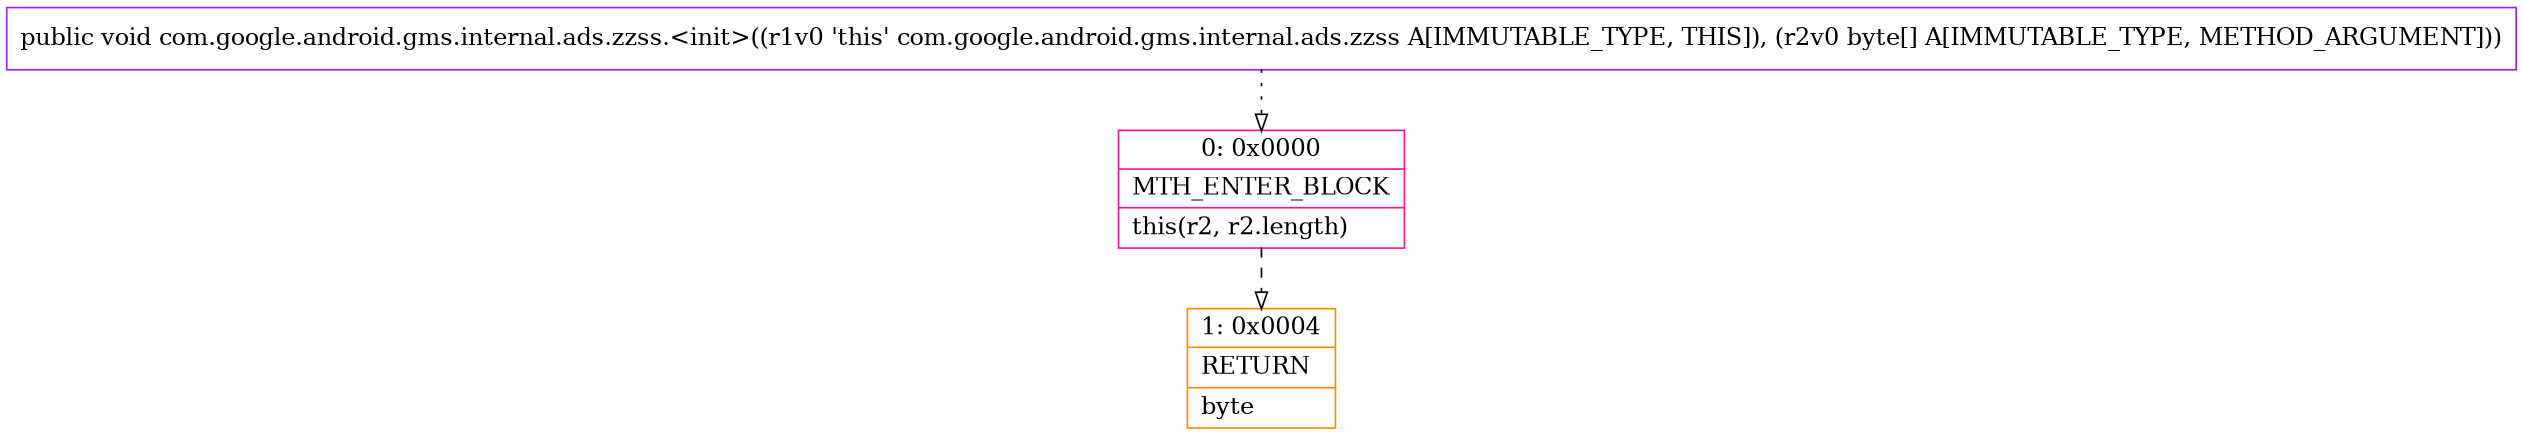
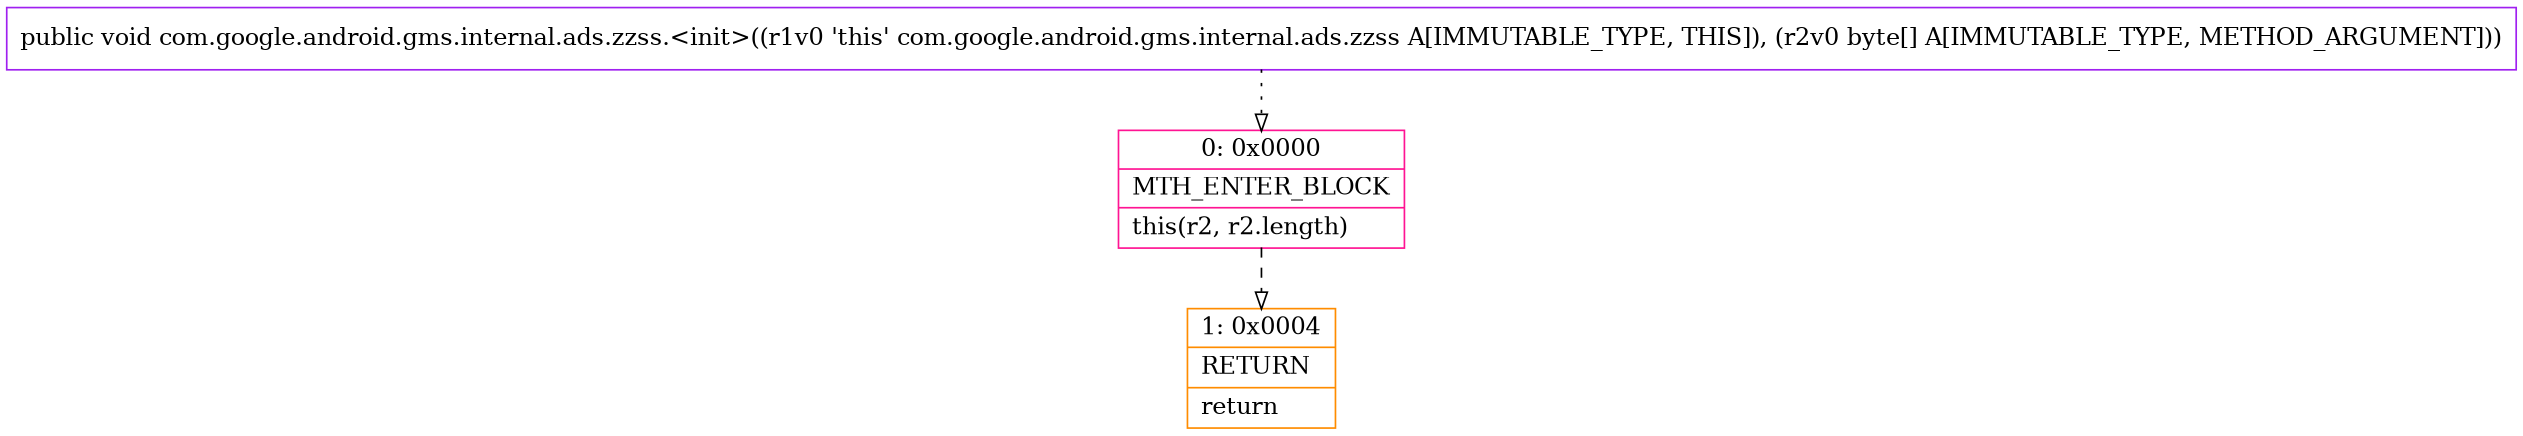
node "1: 0x0004": text "byte" -> "return"
